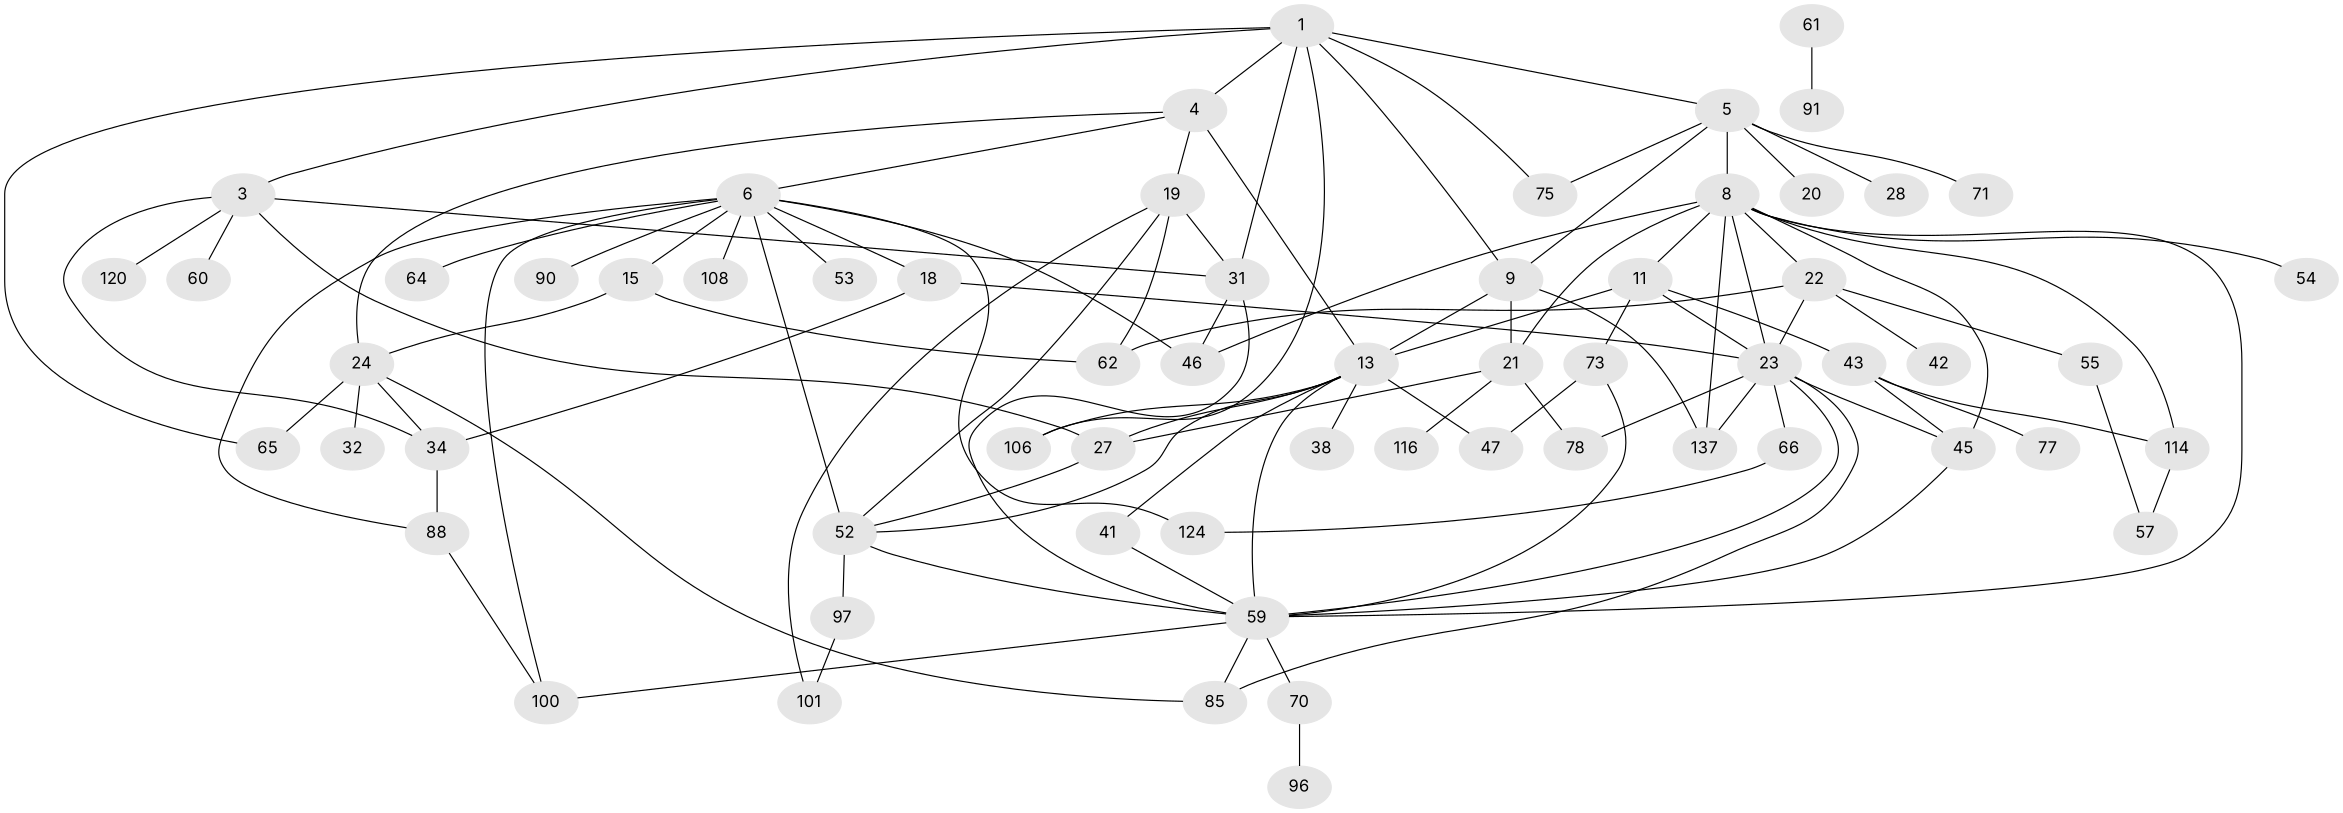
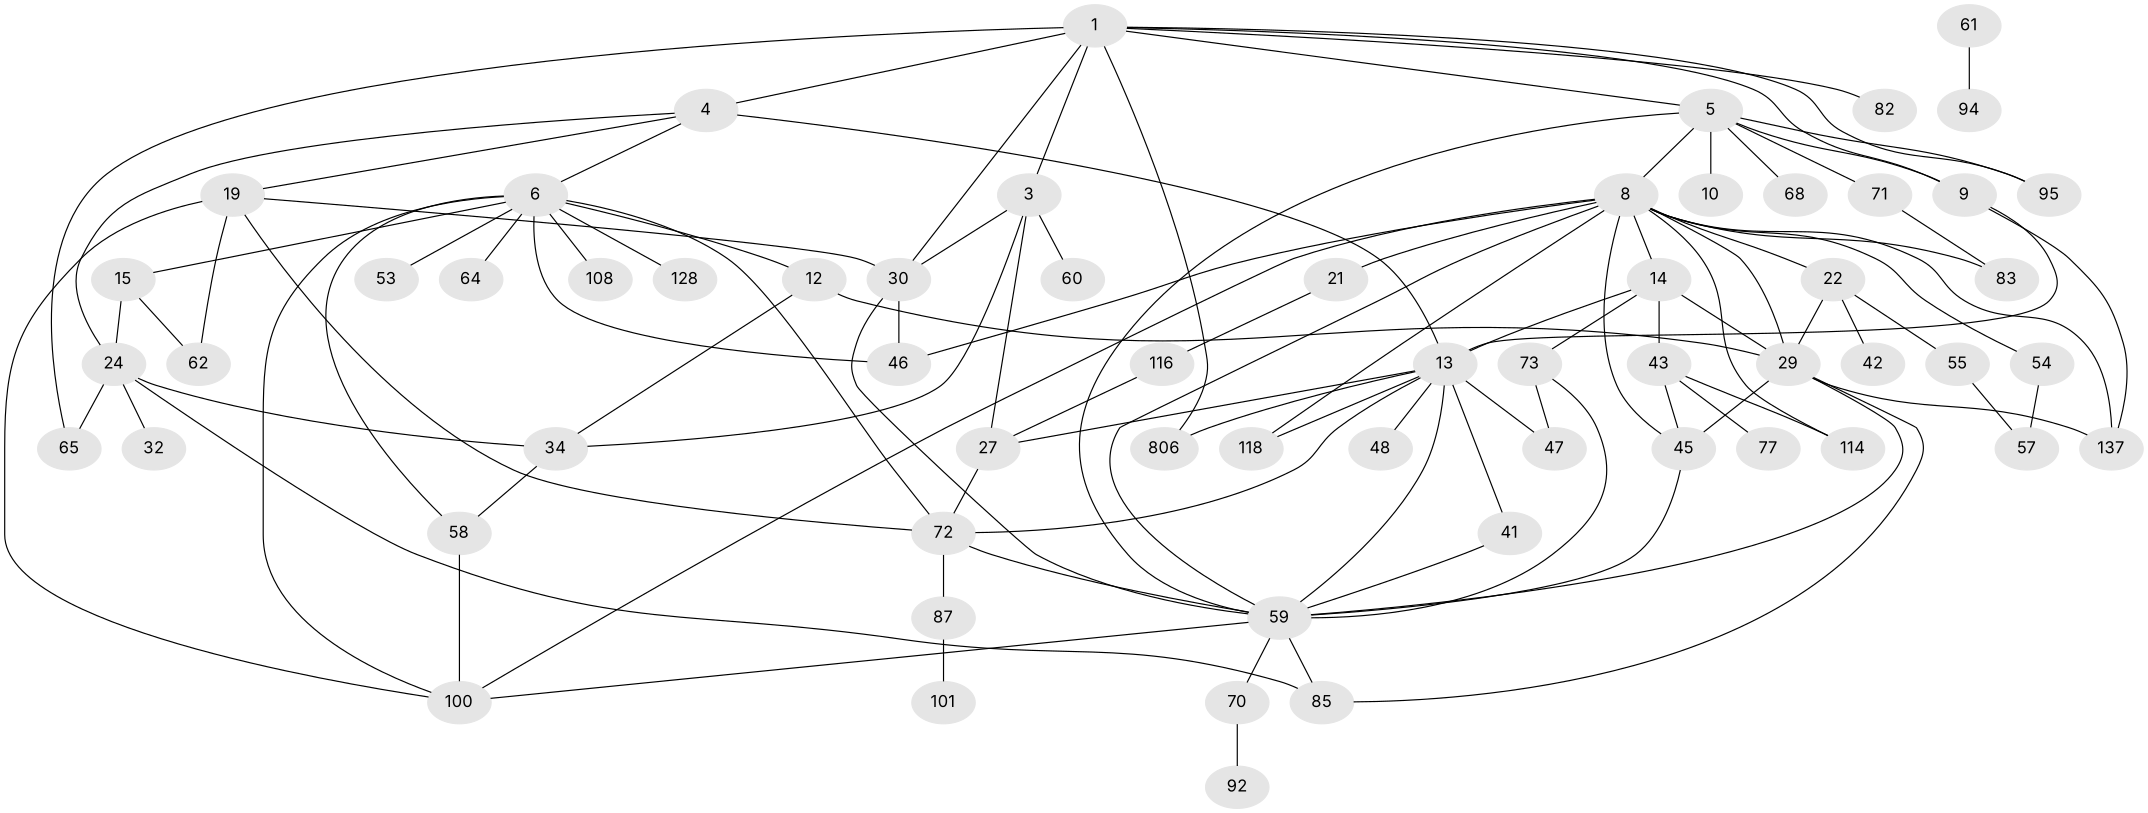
node "91": label "91" -> "94"
node "82": added
node "75": label "75" -> "95"
node "20": label "20" -> "10"
node "28": label "28" -> "68"
edge "5" -- "59": added
node "120": removed
node "90": removed
node "18": label "18" -> "12"
node "31": label "31" -> "30"
node "11": label "11" -> "14"
node "83": added
edge "22" -- "62": removed
edge "9" -- "21": removed
node "23": label "23" -> "29"
edge "19" -- "101": now "19" -- "100"
edge "8" -- "100": added
edge "21" -- "27": now "116" -- "27"
node "106": label "106" -> "806"
node "118": added
node "38": label "38" -> "48"
node "78": removed
node "66": removed
edge "114" -- "57": now "54" -- "57"
node "88": label "88" -> "58"
node "52": label "52" -> "72"
node "124": label "124" -> "128"
node "97": label "97" -> "87"
node "96": label "96" -> "92"
